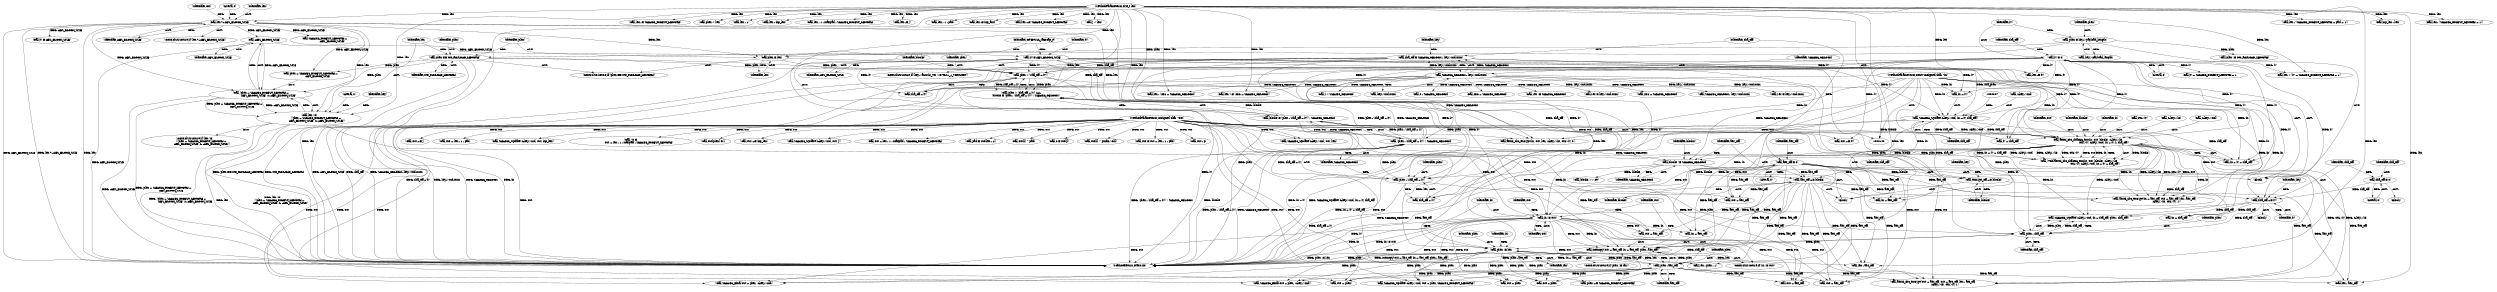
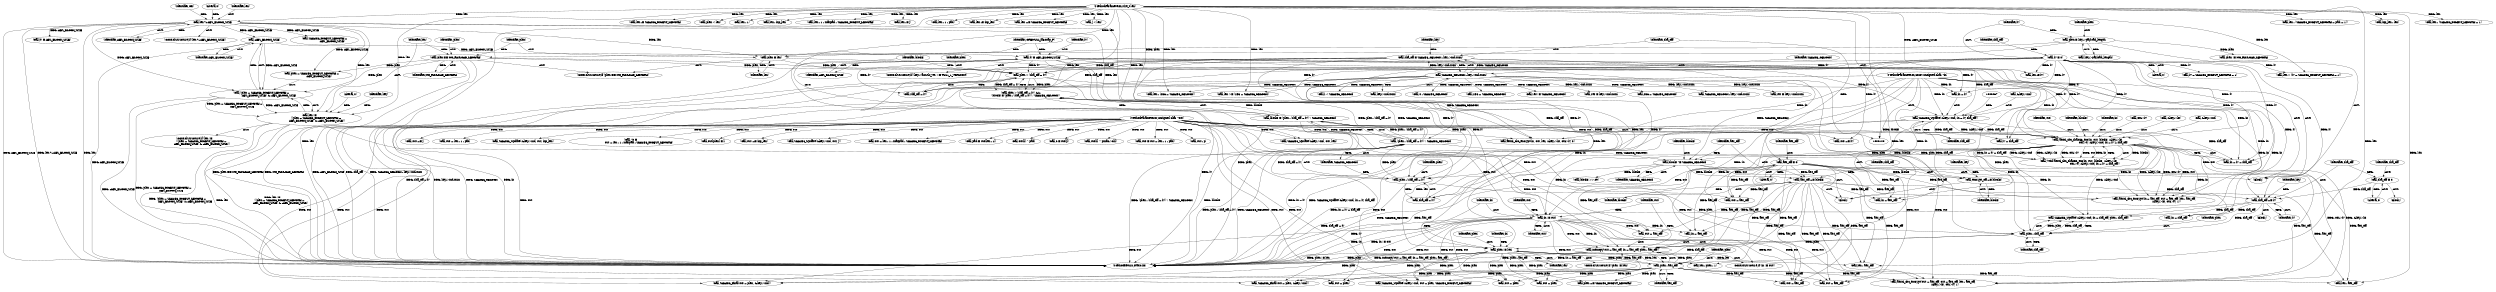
node "(Call,len -= inp_aux)": label "(Call,len -= inp_aux)" -> "(Call,len -= inp_len)"
edge "(MethodParameterIn,size_t len)" -> "(Call,len -= iv)": label "DDG: len" -> "DDG: -AES_BLOCK_SIZE"
edge "(Call,sha_off = SHA256_CBLOCK - key->md.num)" -> "(Call,SHA256_Update(&key->md, in + iv, sha_off))": label "DDG: sha_plen" -> "DDG: sha_off"
